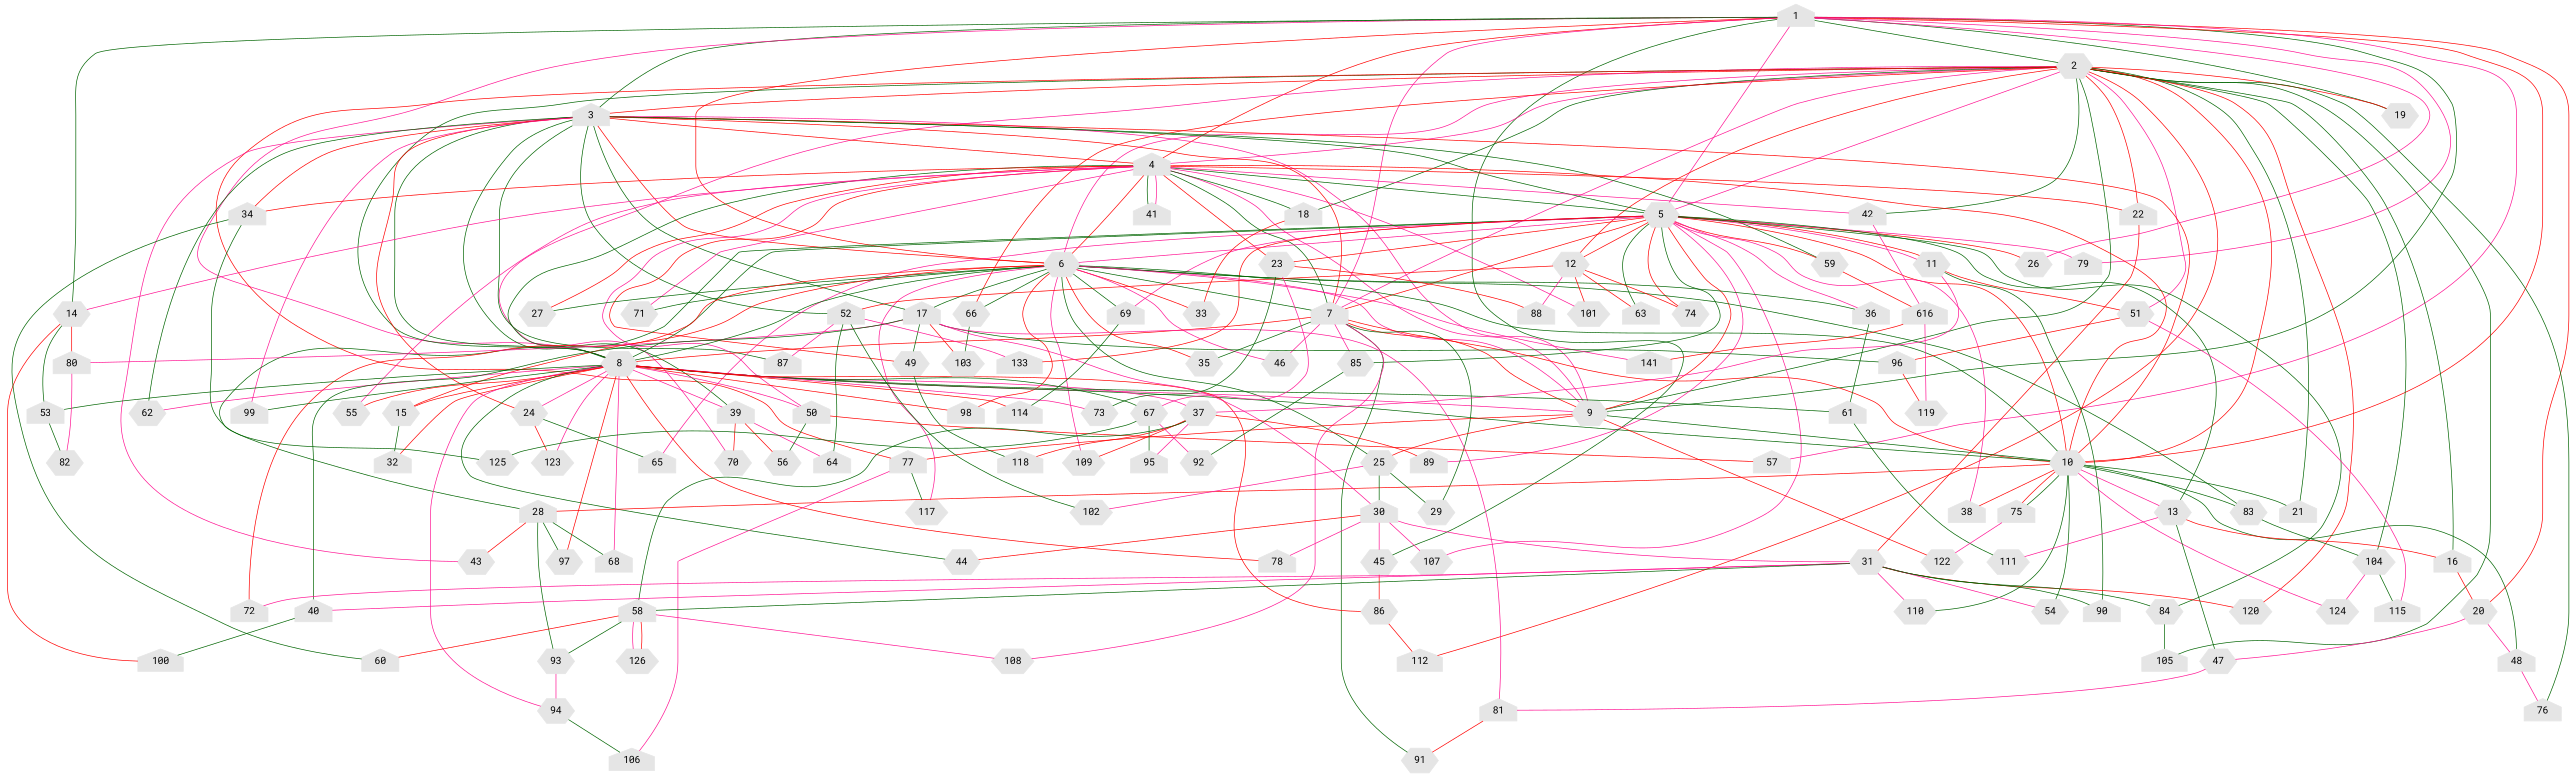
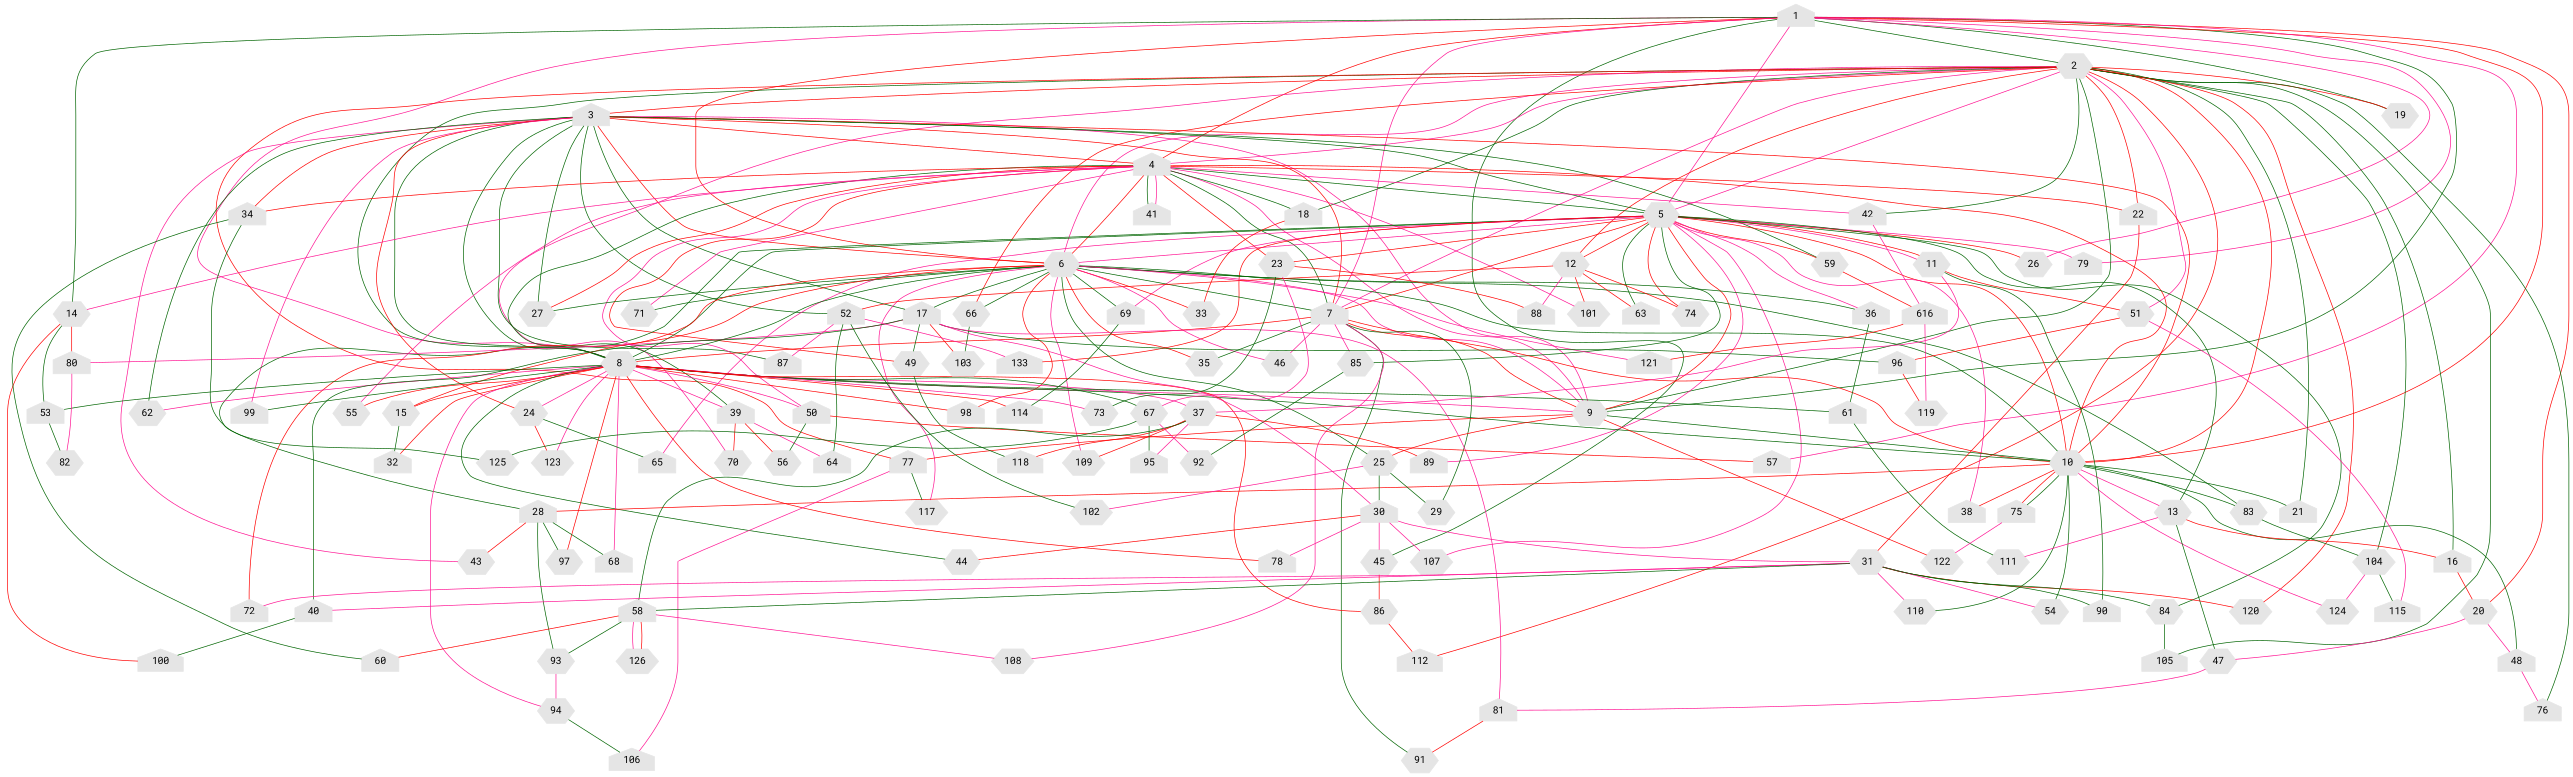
edge "1" -- "3": now "27" -- "3"
node "141": label "141" -> "121"
